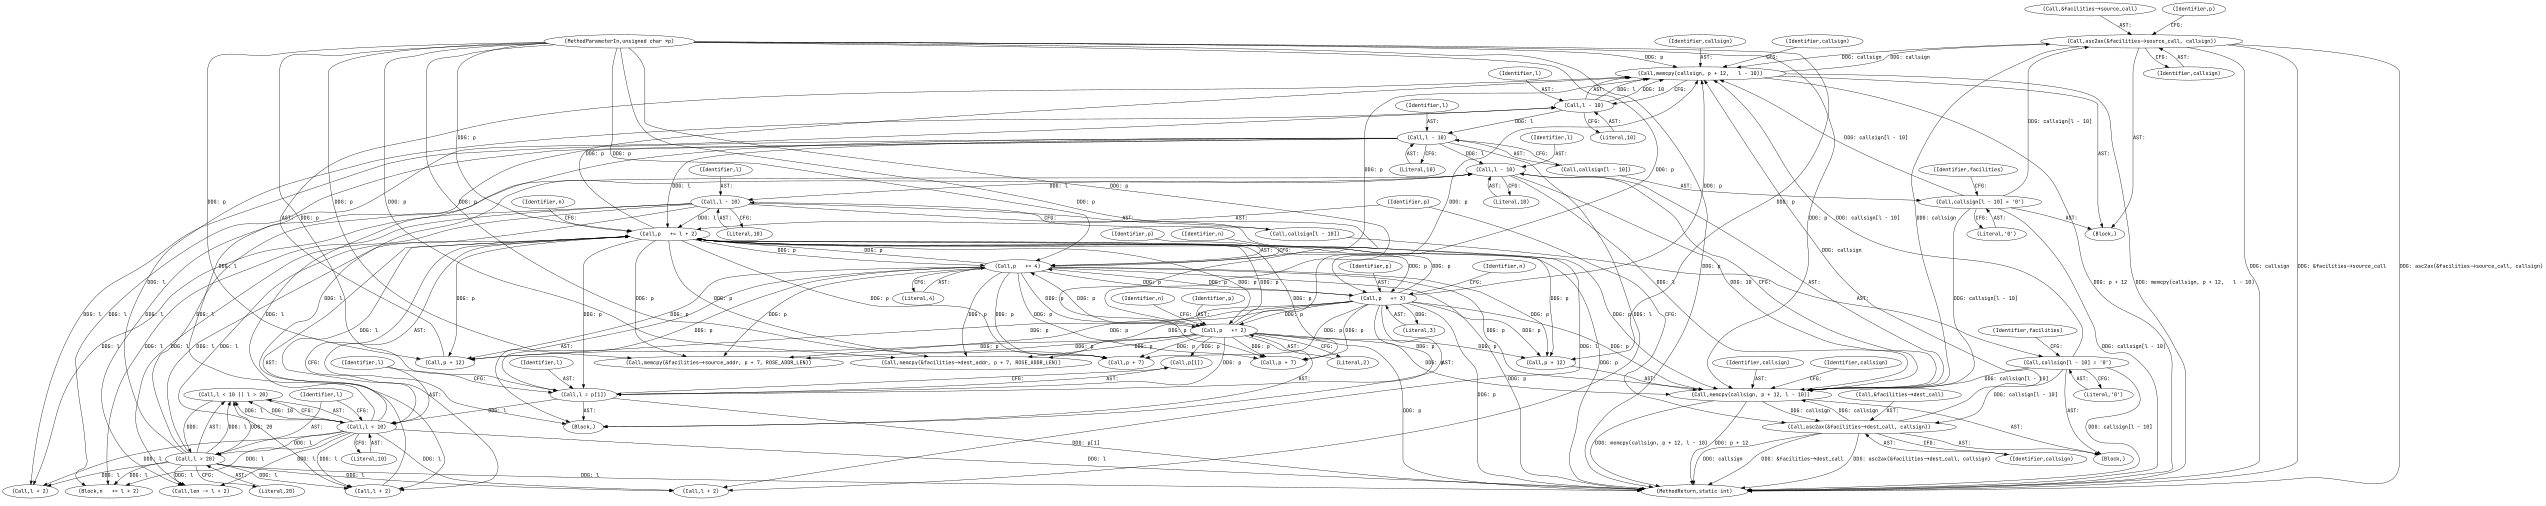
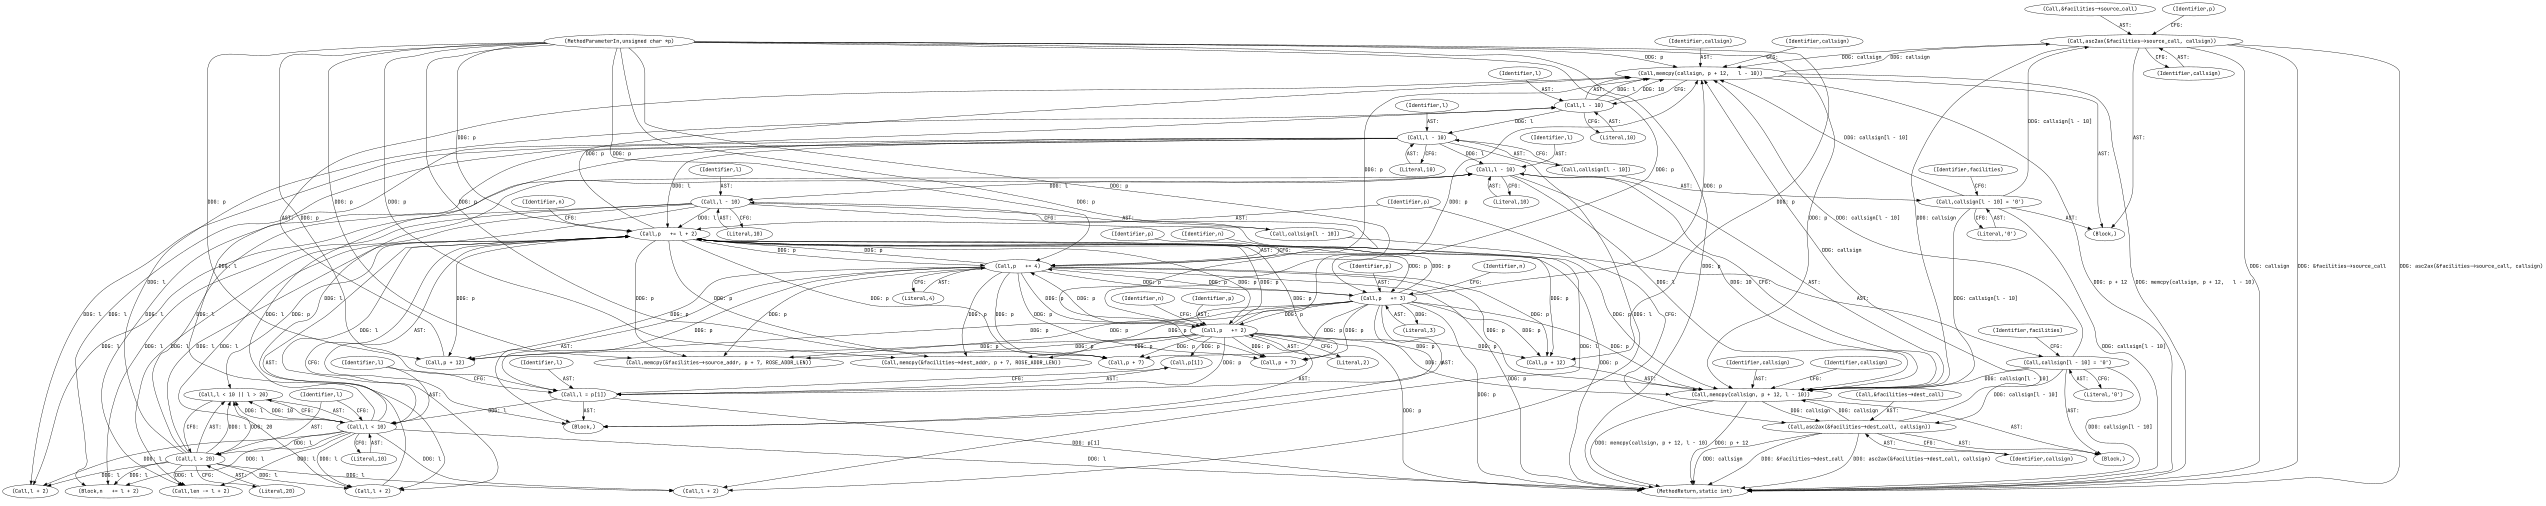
edge "(Call,p   += l + 2)" -> "(Call,l = p[1])": now "(Call,p   += l + 2)" -> "(Call,l < 10 || l > 20)"
edge "(Call,l < 10 || l > 20)" -> "(Call,l > 20)": label "DDG: " -> "CFG: "
edge "(Call,l > 20)" -> "(MethodReturn,static int)": removed, label "DDG: l"
